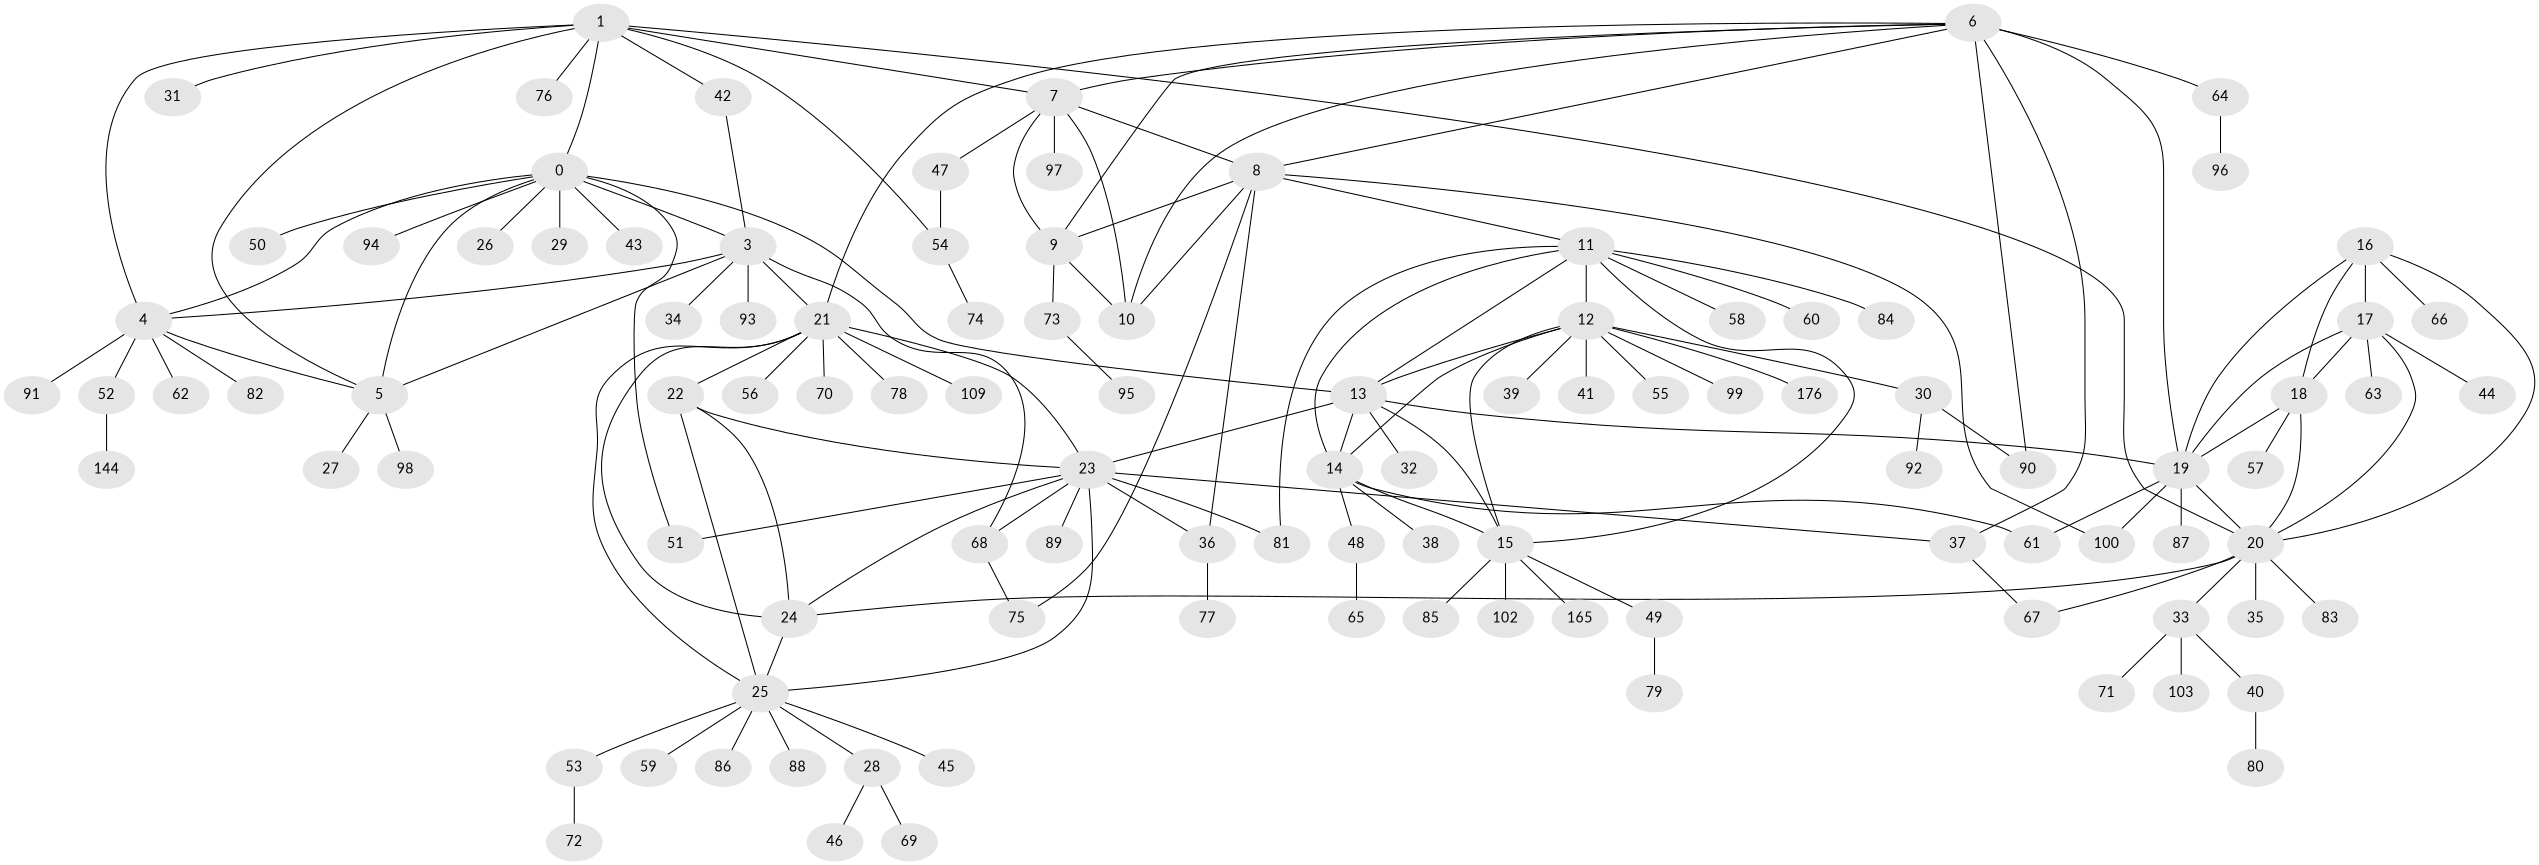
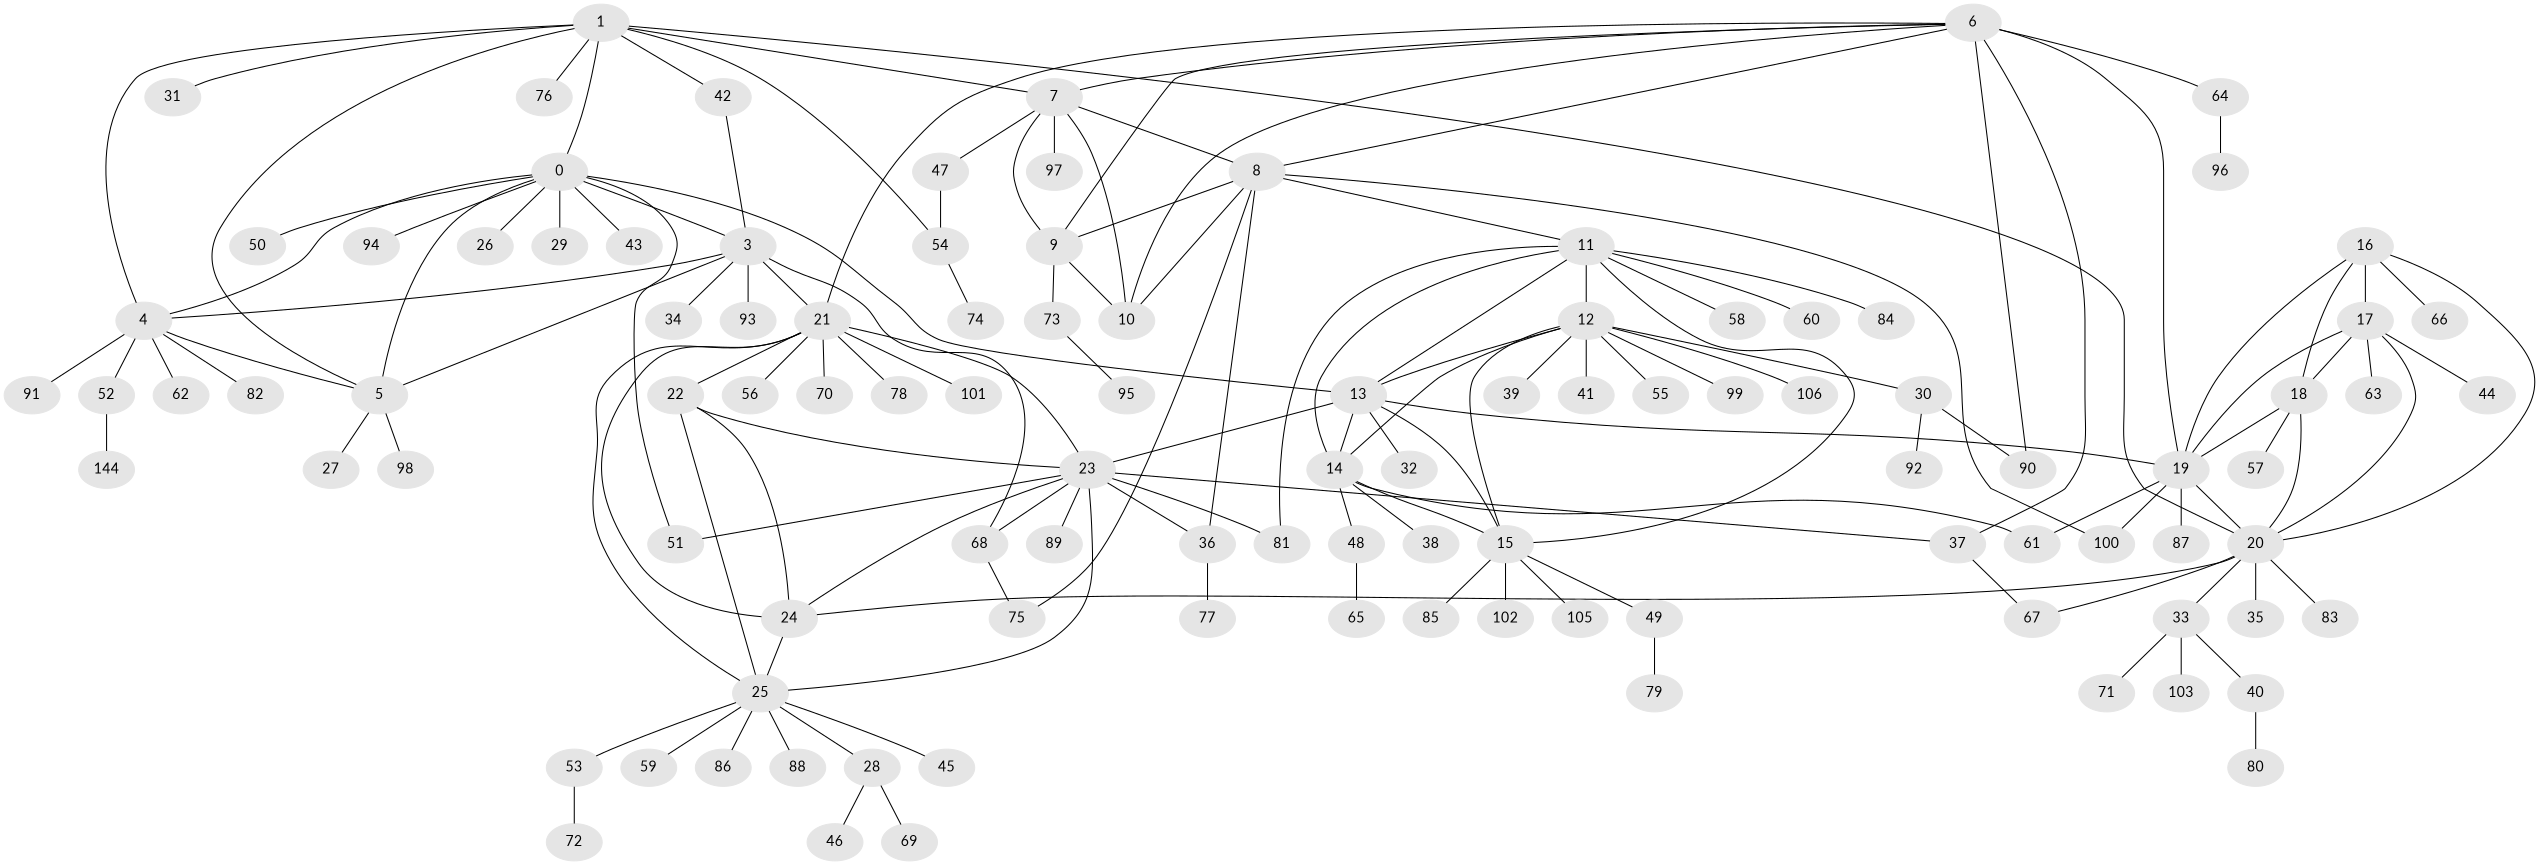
node "109": label "109" -> "101"
node "176": label "176" -> "106"
node "165": label "165" -> "105"
